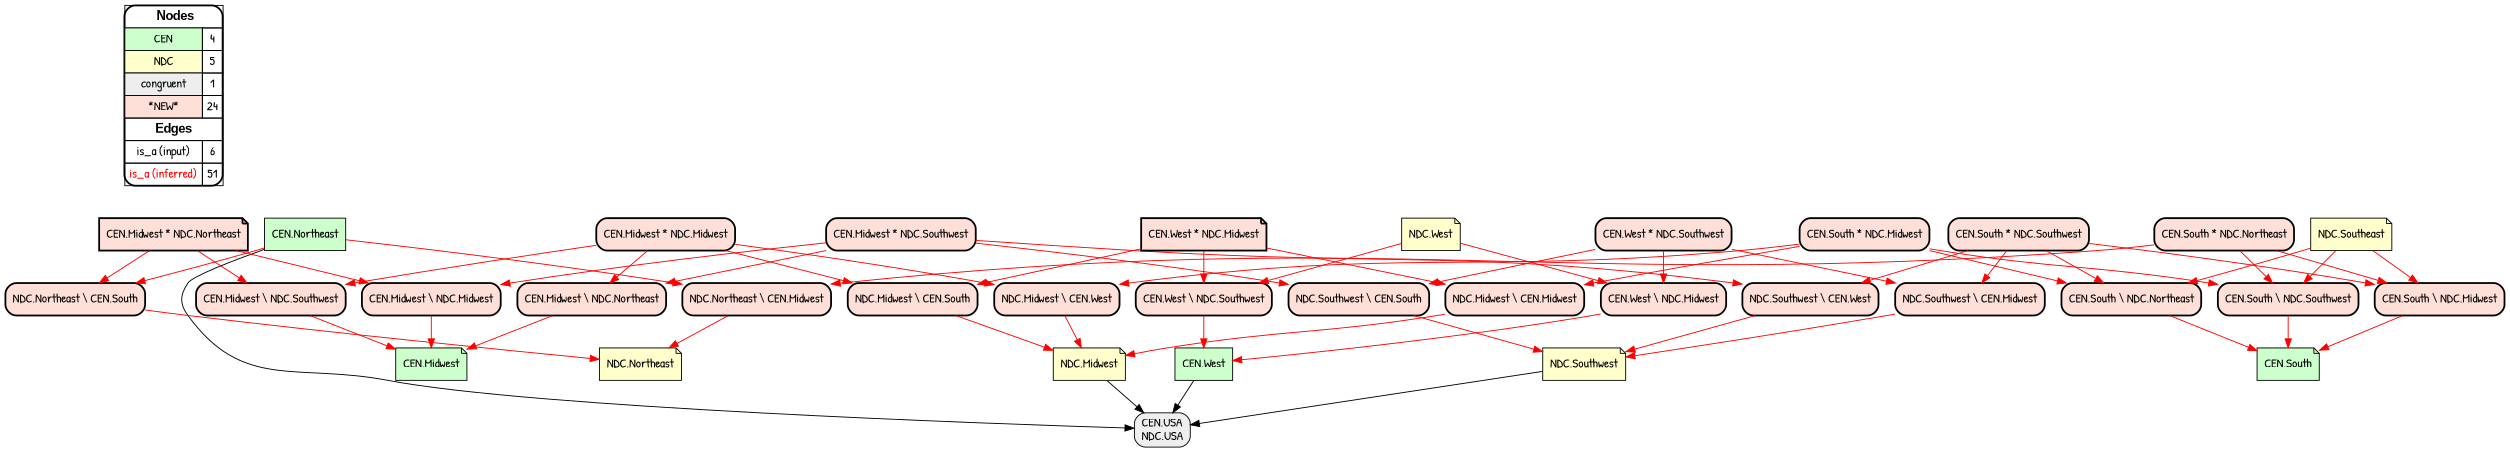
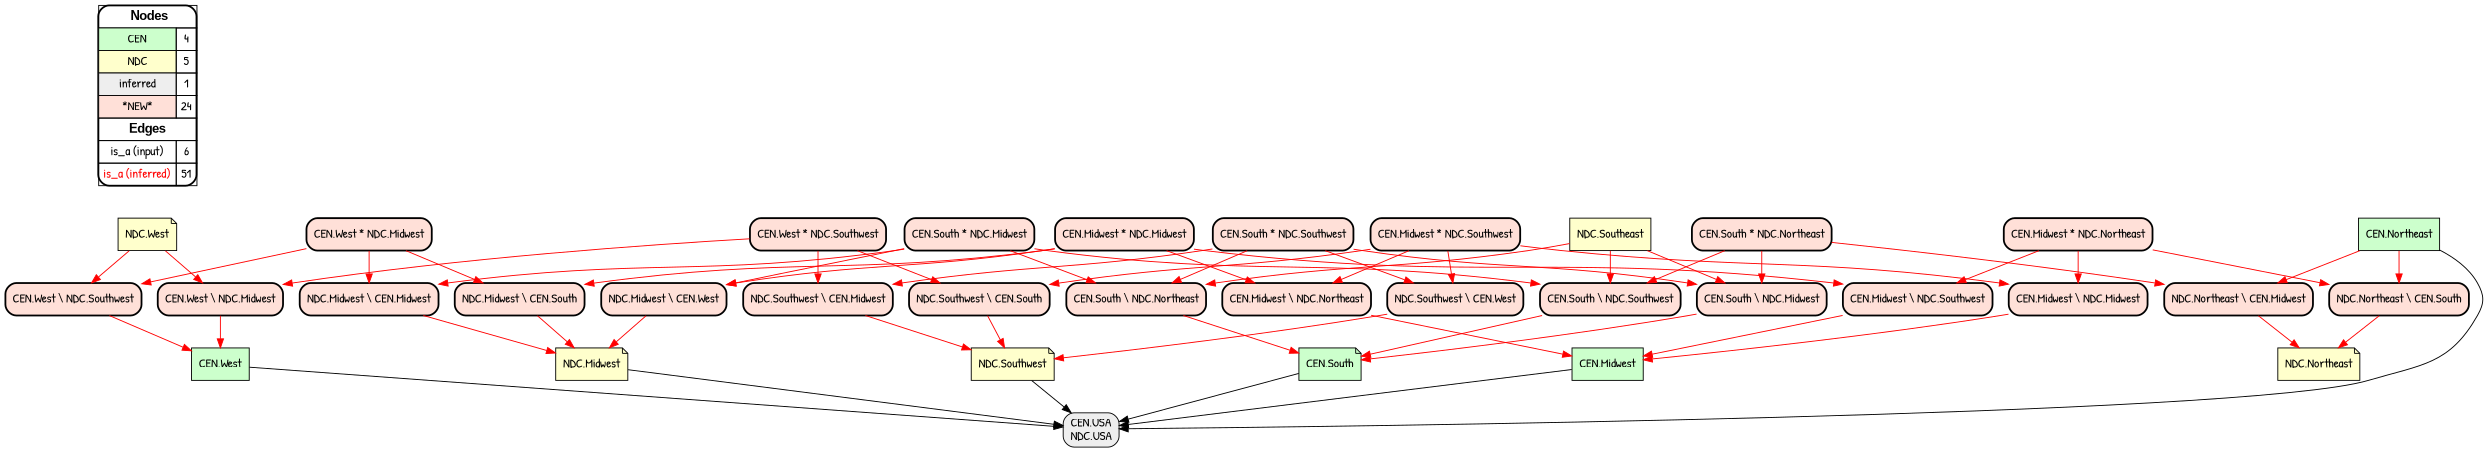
node "Nodes": text "congruent" -> "inferred"
node "CEN.Midwest * NDC.Northeast": shape note -> box
node "CEN.West * NDC.Midwest": shape note -> box
node "NDC.Southeast": shape note -> box
node "CEN.Midwest": shape note -> box
edge "CEN.South" -> "CEN.USA NDC.USA": added
edge "CEN.Midwest" -> "CEN.USA NDC.USA": added
